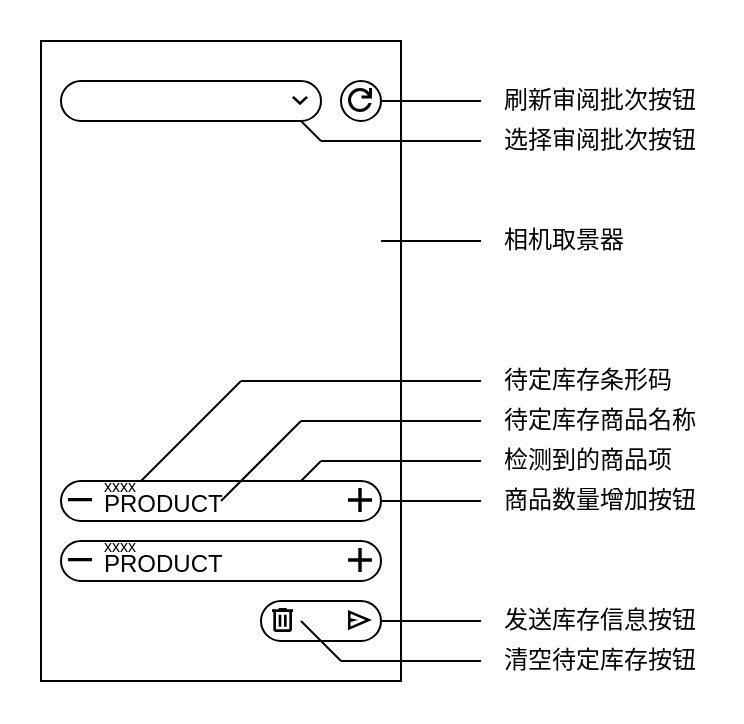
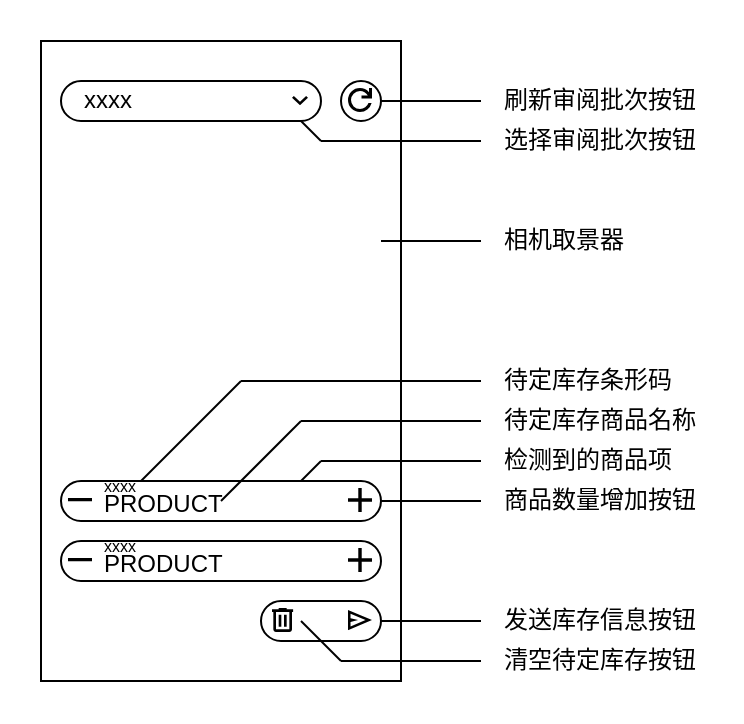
node "xxxx": added
